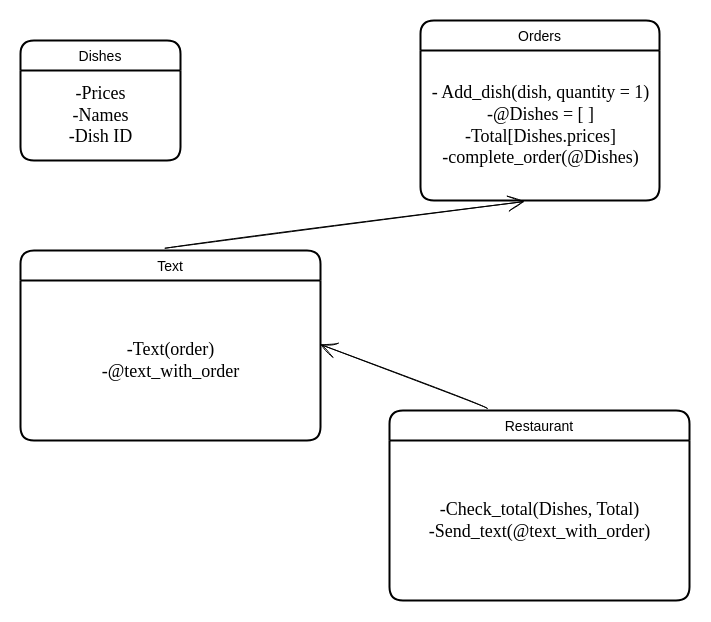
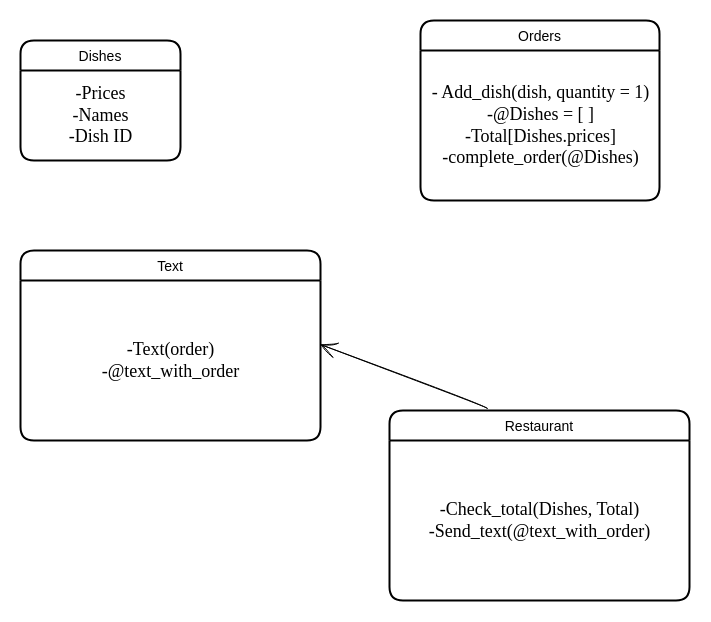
edge "Text" -> "- Add_dish(dish, quantity = 1) -@Dishes = [ ] -Total[Dishes.prices] -complete_order(@Dishes)": removed
